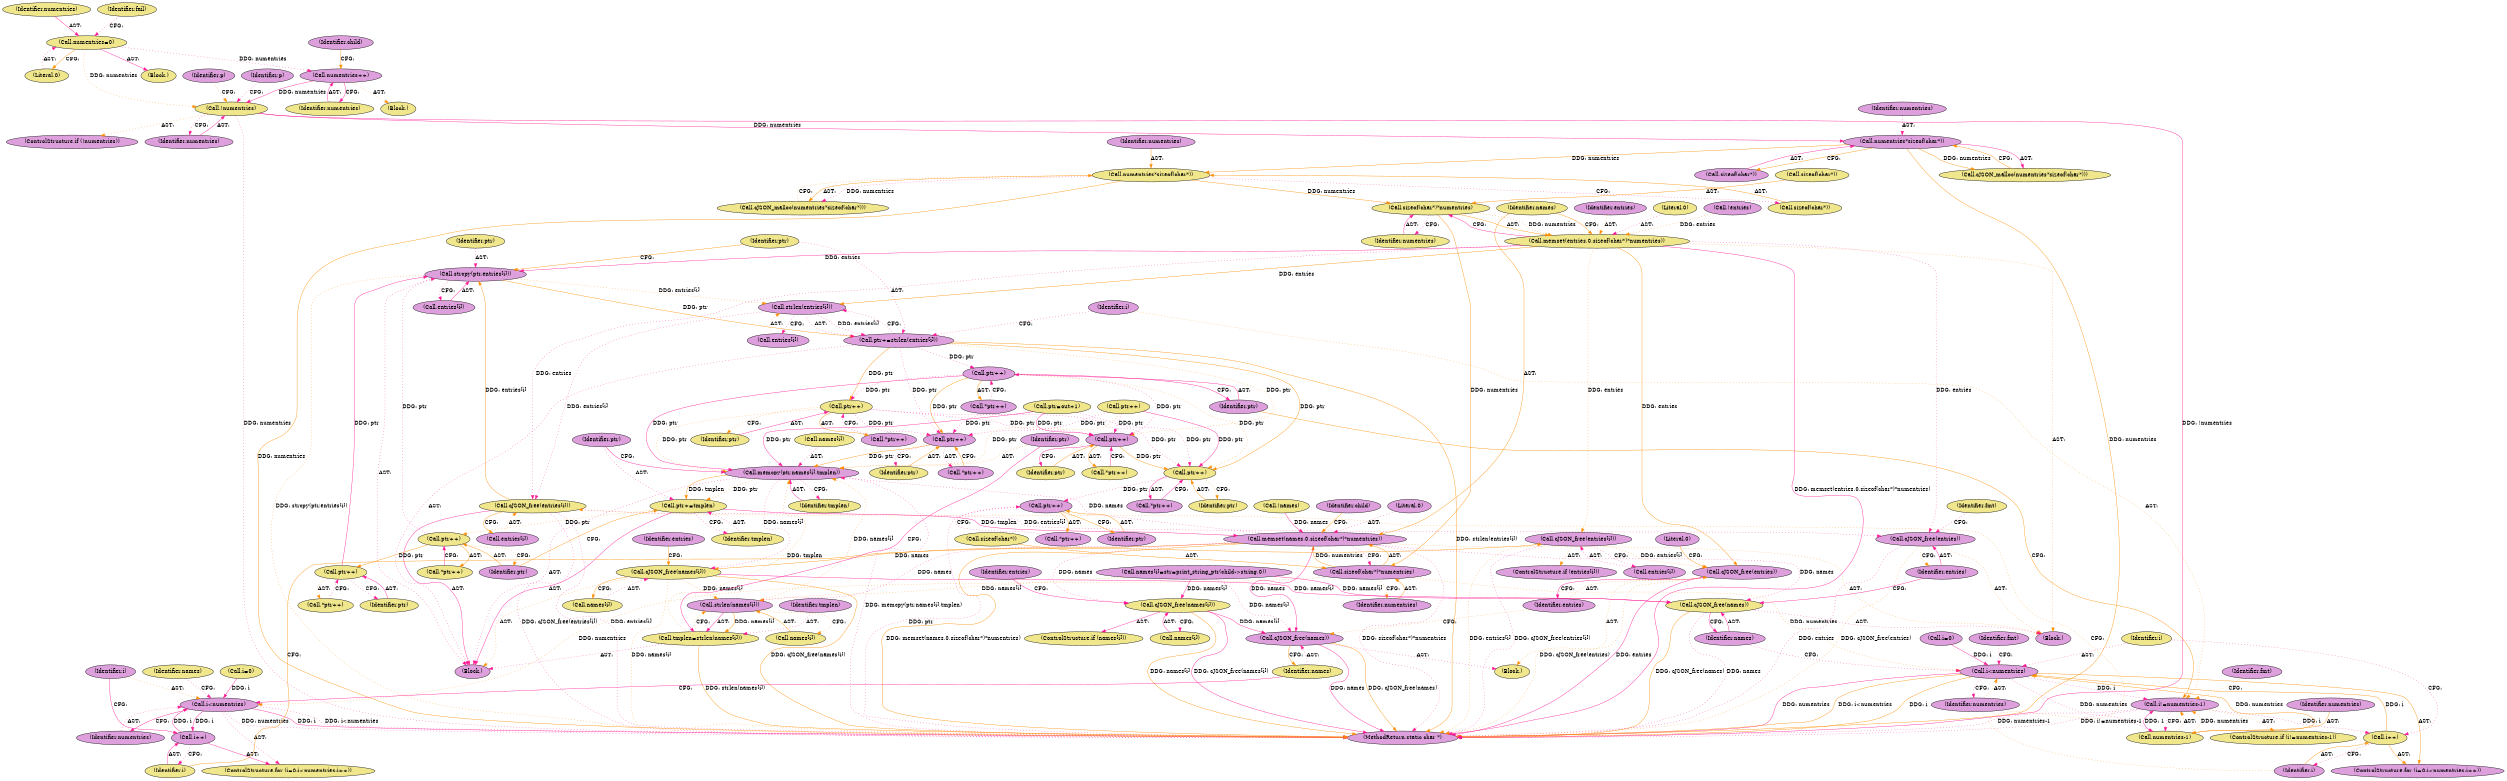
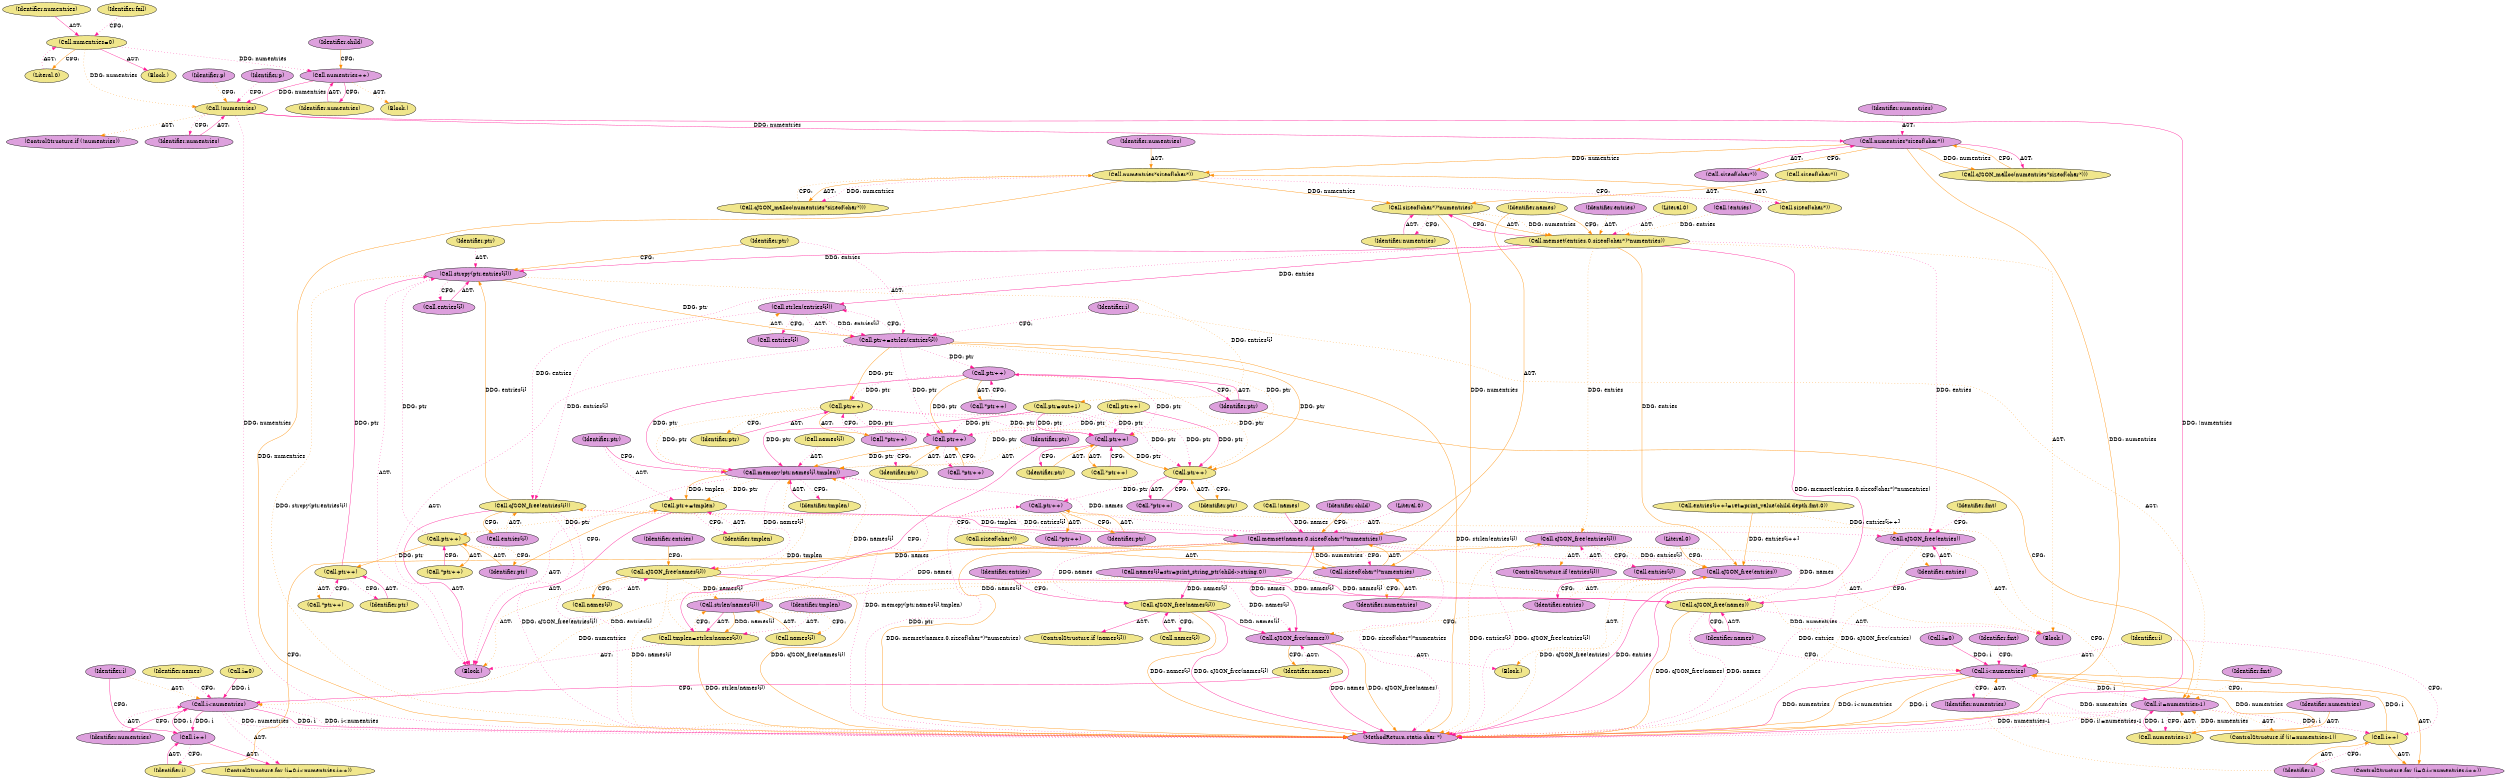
edge "(Call,memset(entries,0,sizeof(char*)*numentries))" -> "(Call,strlen(entries[i]))": color darkorange -> deeppink
edge "(Call,strcpy(ptr,entries[i]))" -> "(Call,strlen(entries[i]))": now "(Call,strcpy(ptr,entries[i]))" -> "(Call,ptr=out+1)"
node "(Call,entries[i++]=ret=print_value(child,depth,fmt,0))": added
